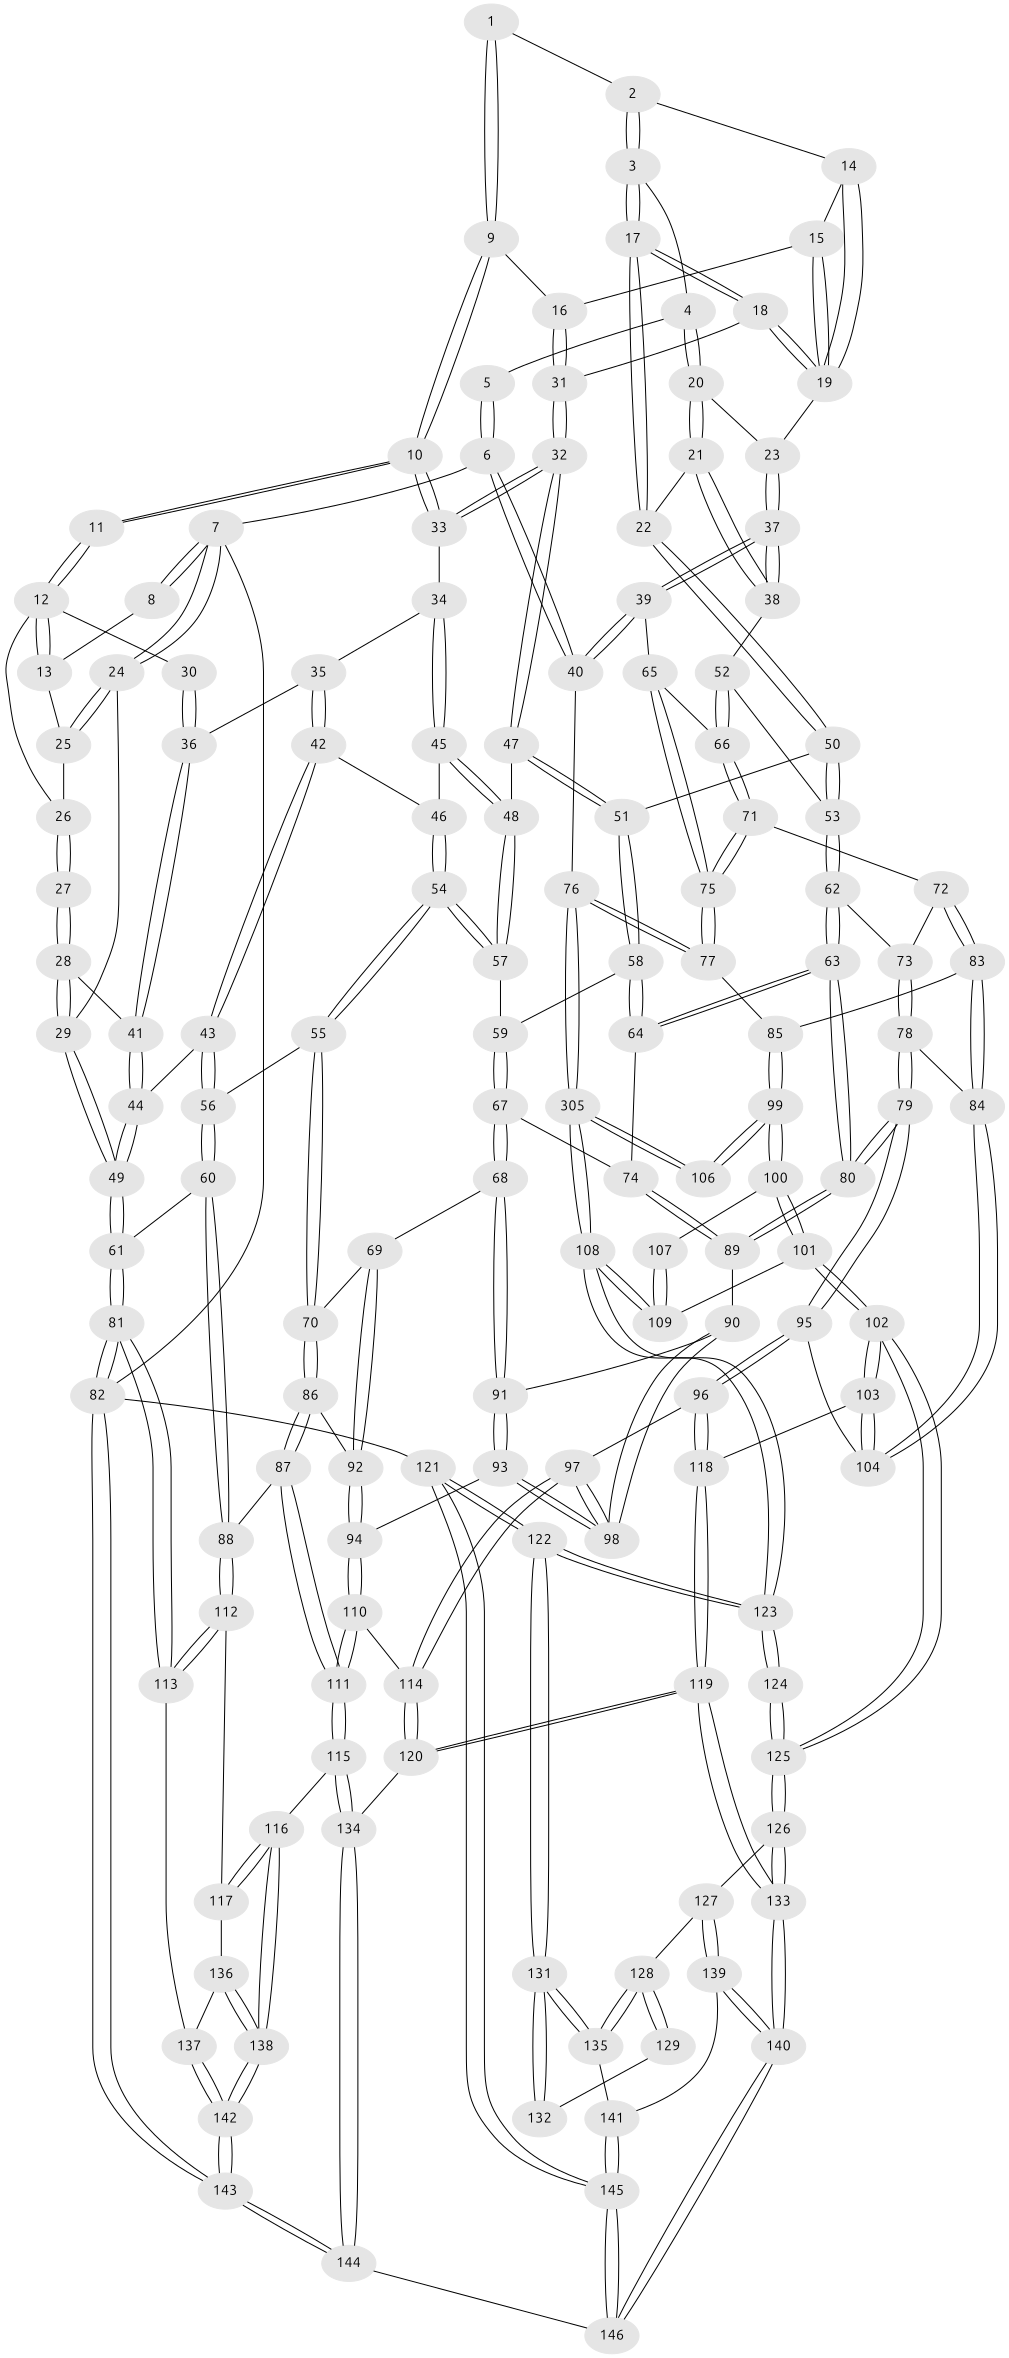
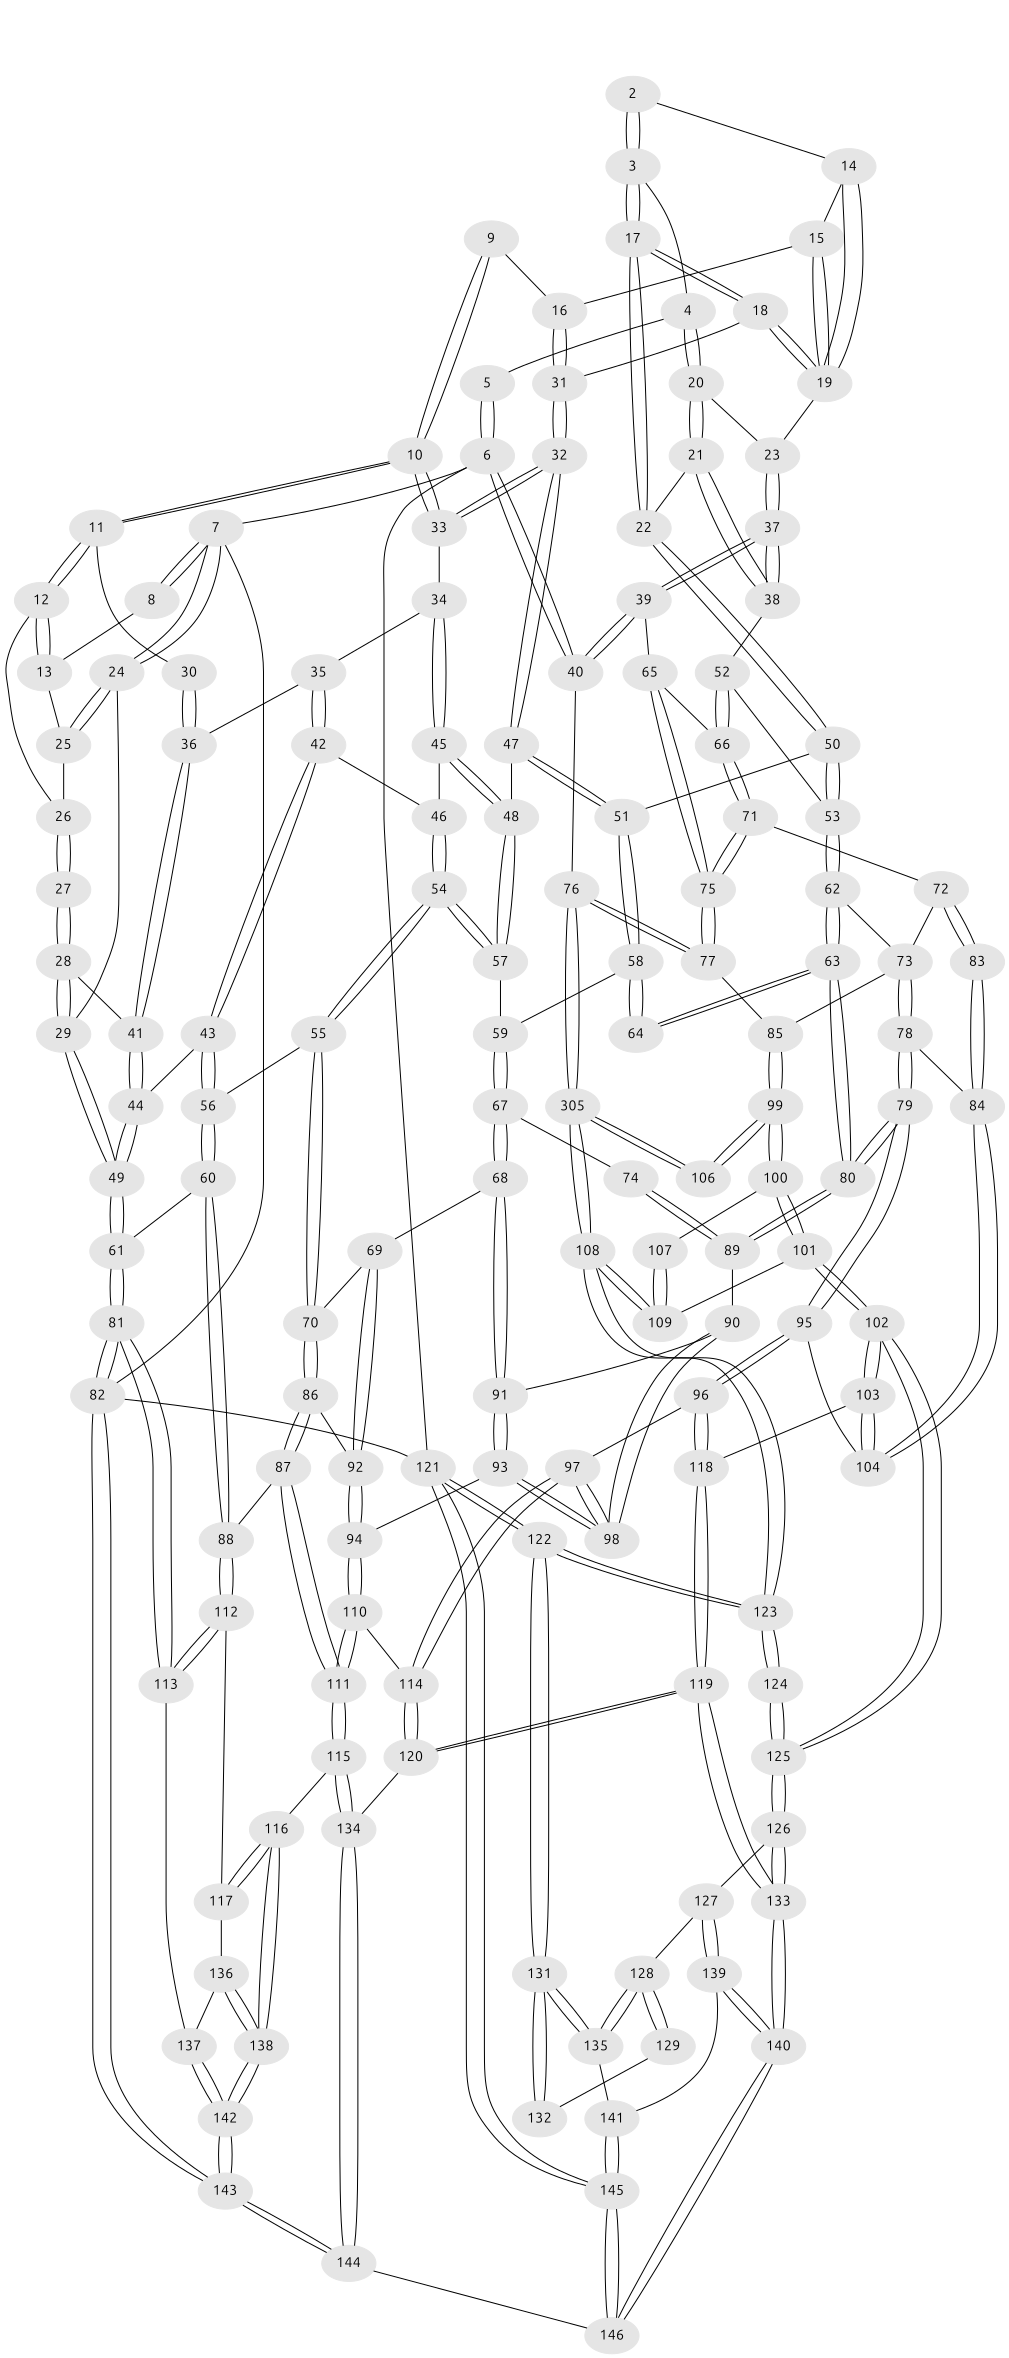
node "1": removed
edge "12" -- "30": now "11" -- "30"
edge "6" -- "121": added
edge "83" -- "85": now "73" -- "85"
edge "64" -- "74": removed
